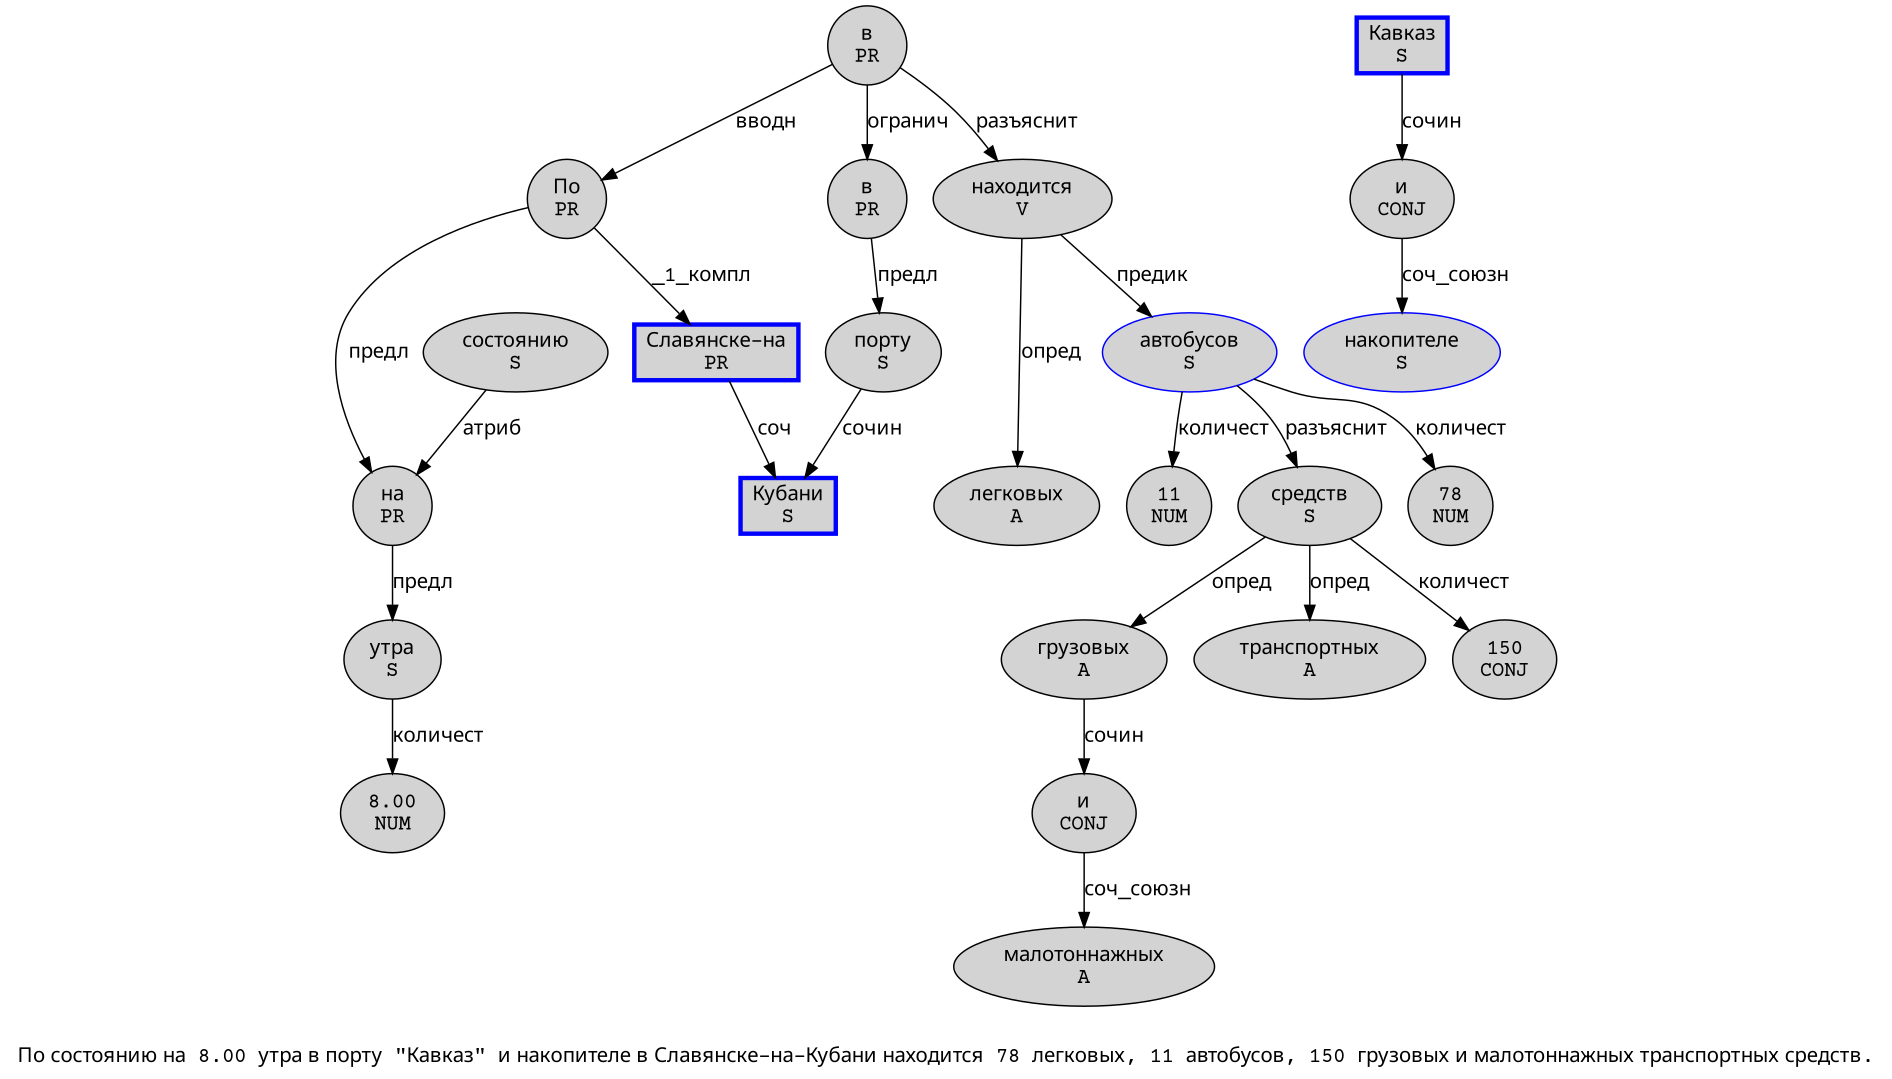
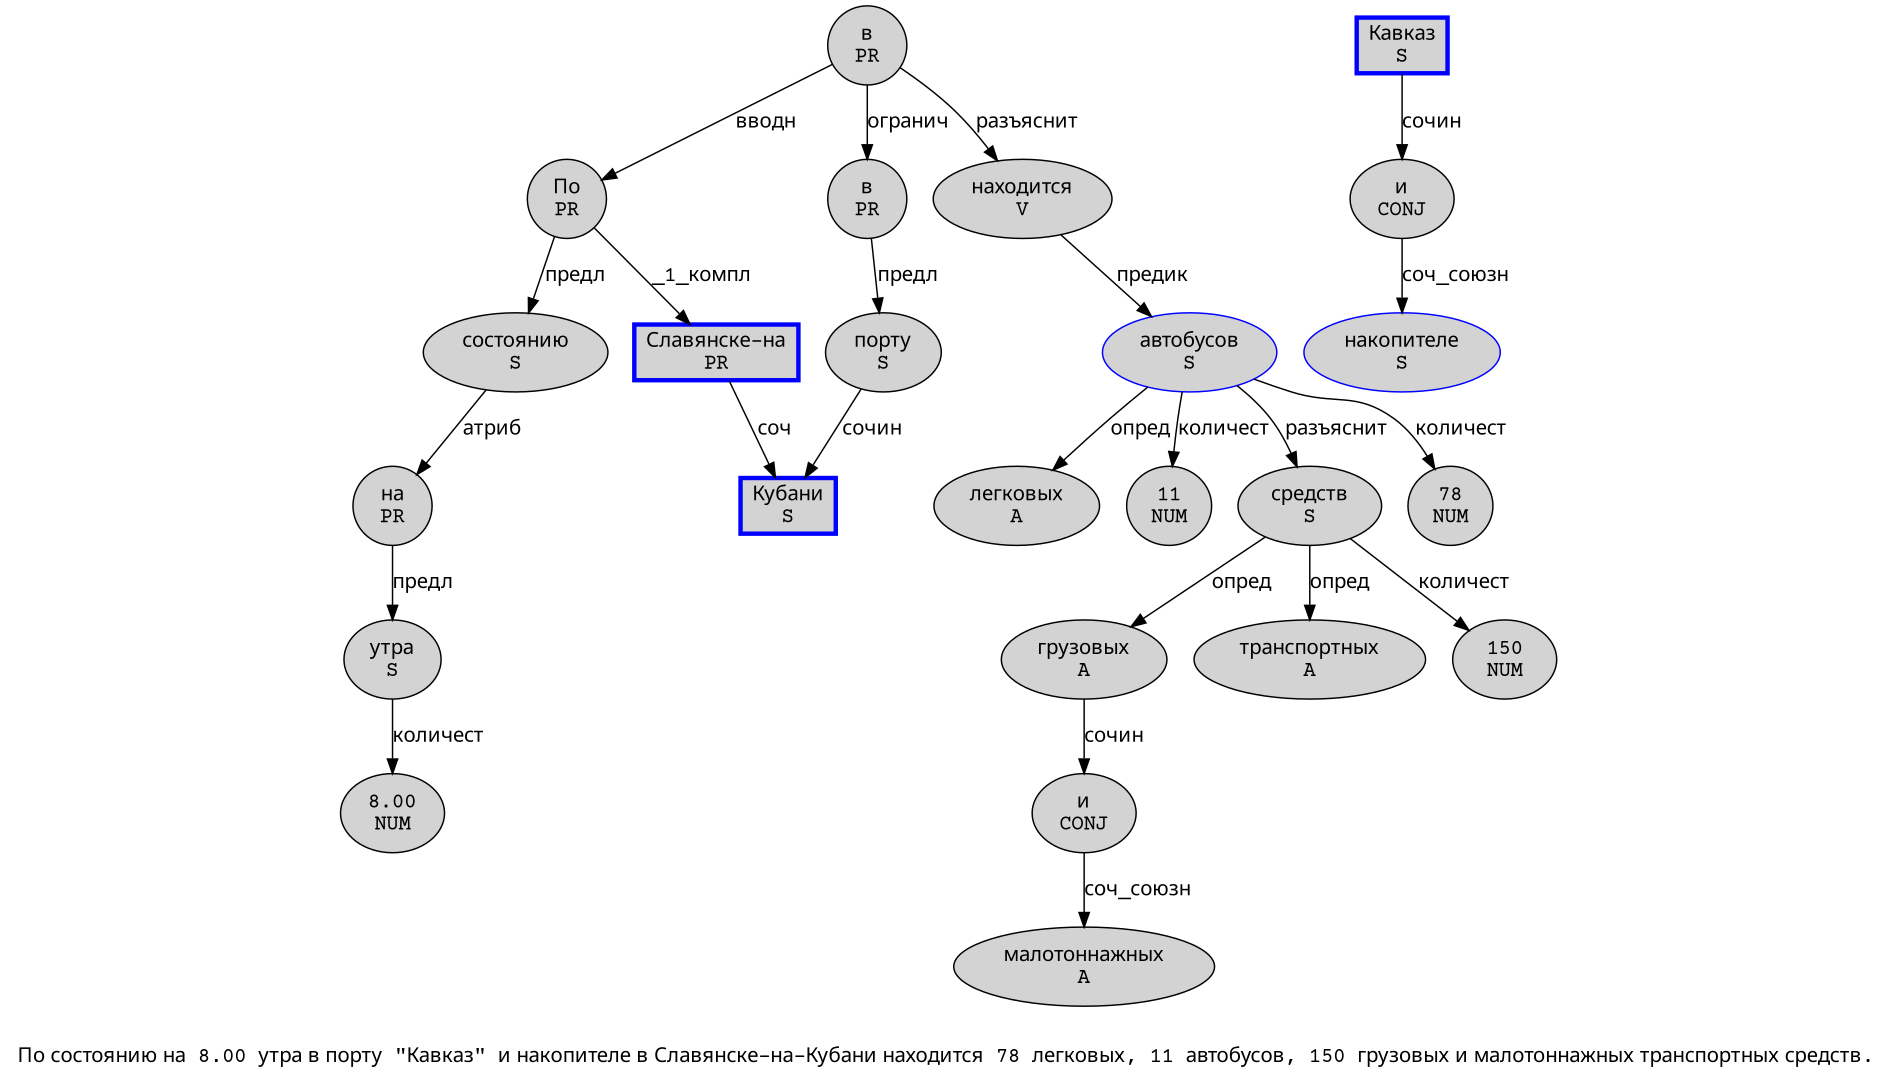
edge "По PR" -> "на PR": now "По PR" -> "состоянию S"
edge "находится V" -> "легковых A": now "автобусов S" -> "легковых A"
node "150 CONJ": label "150 CONJ" -> "150 NUM"
